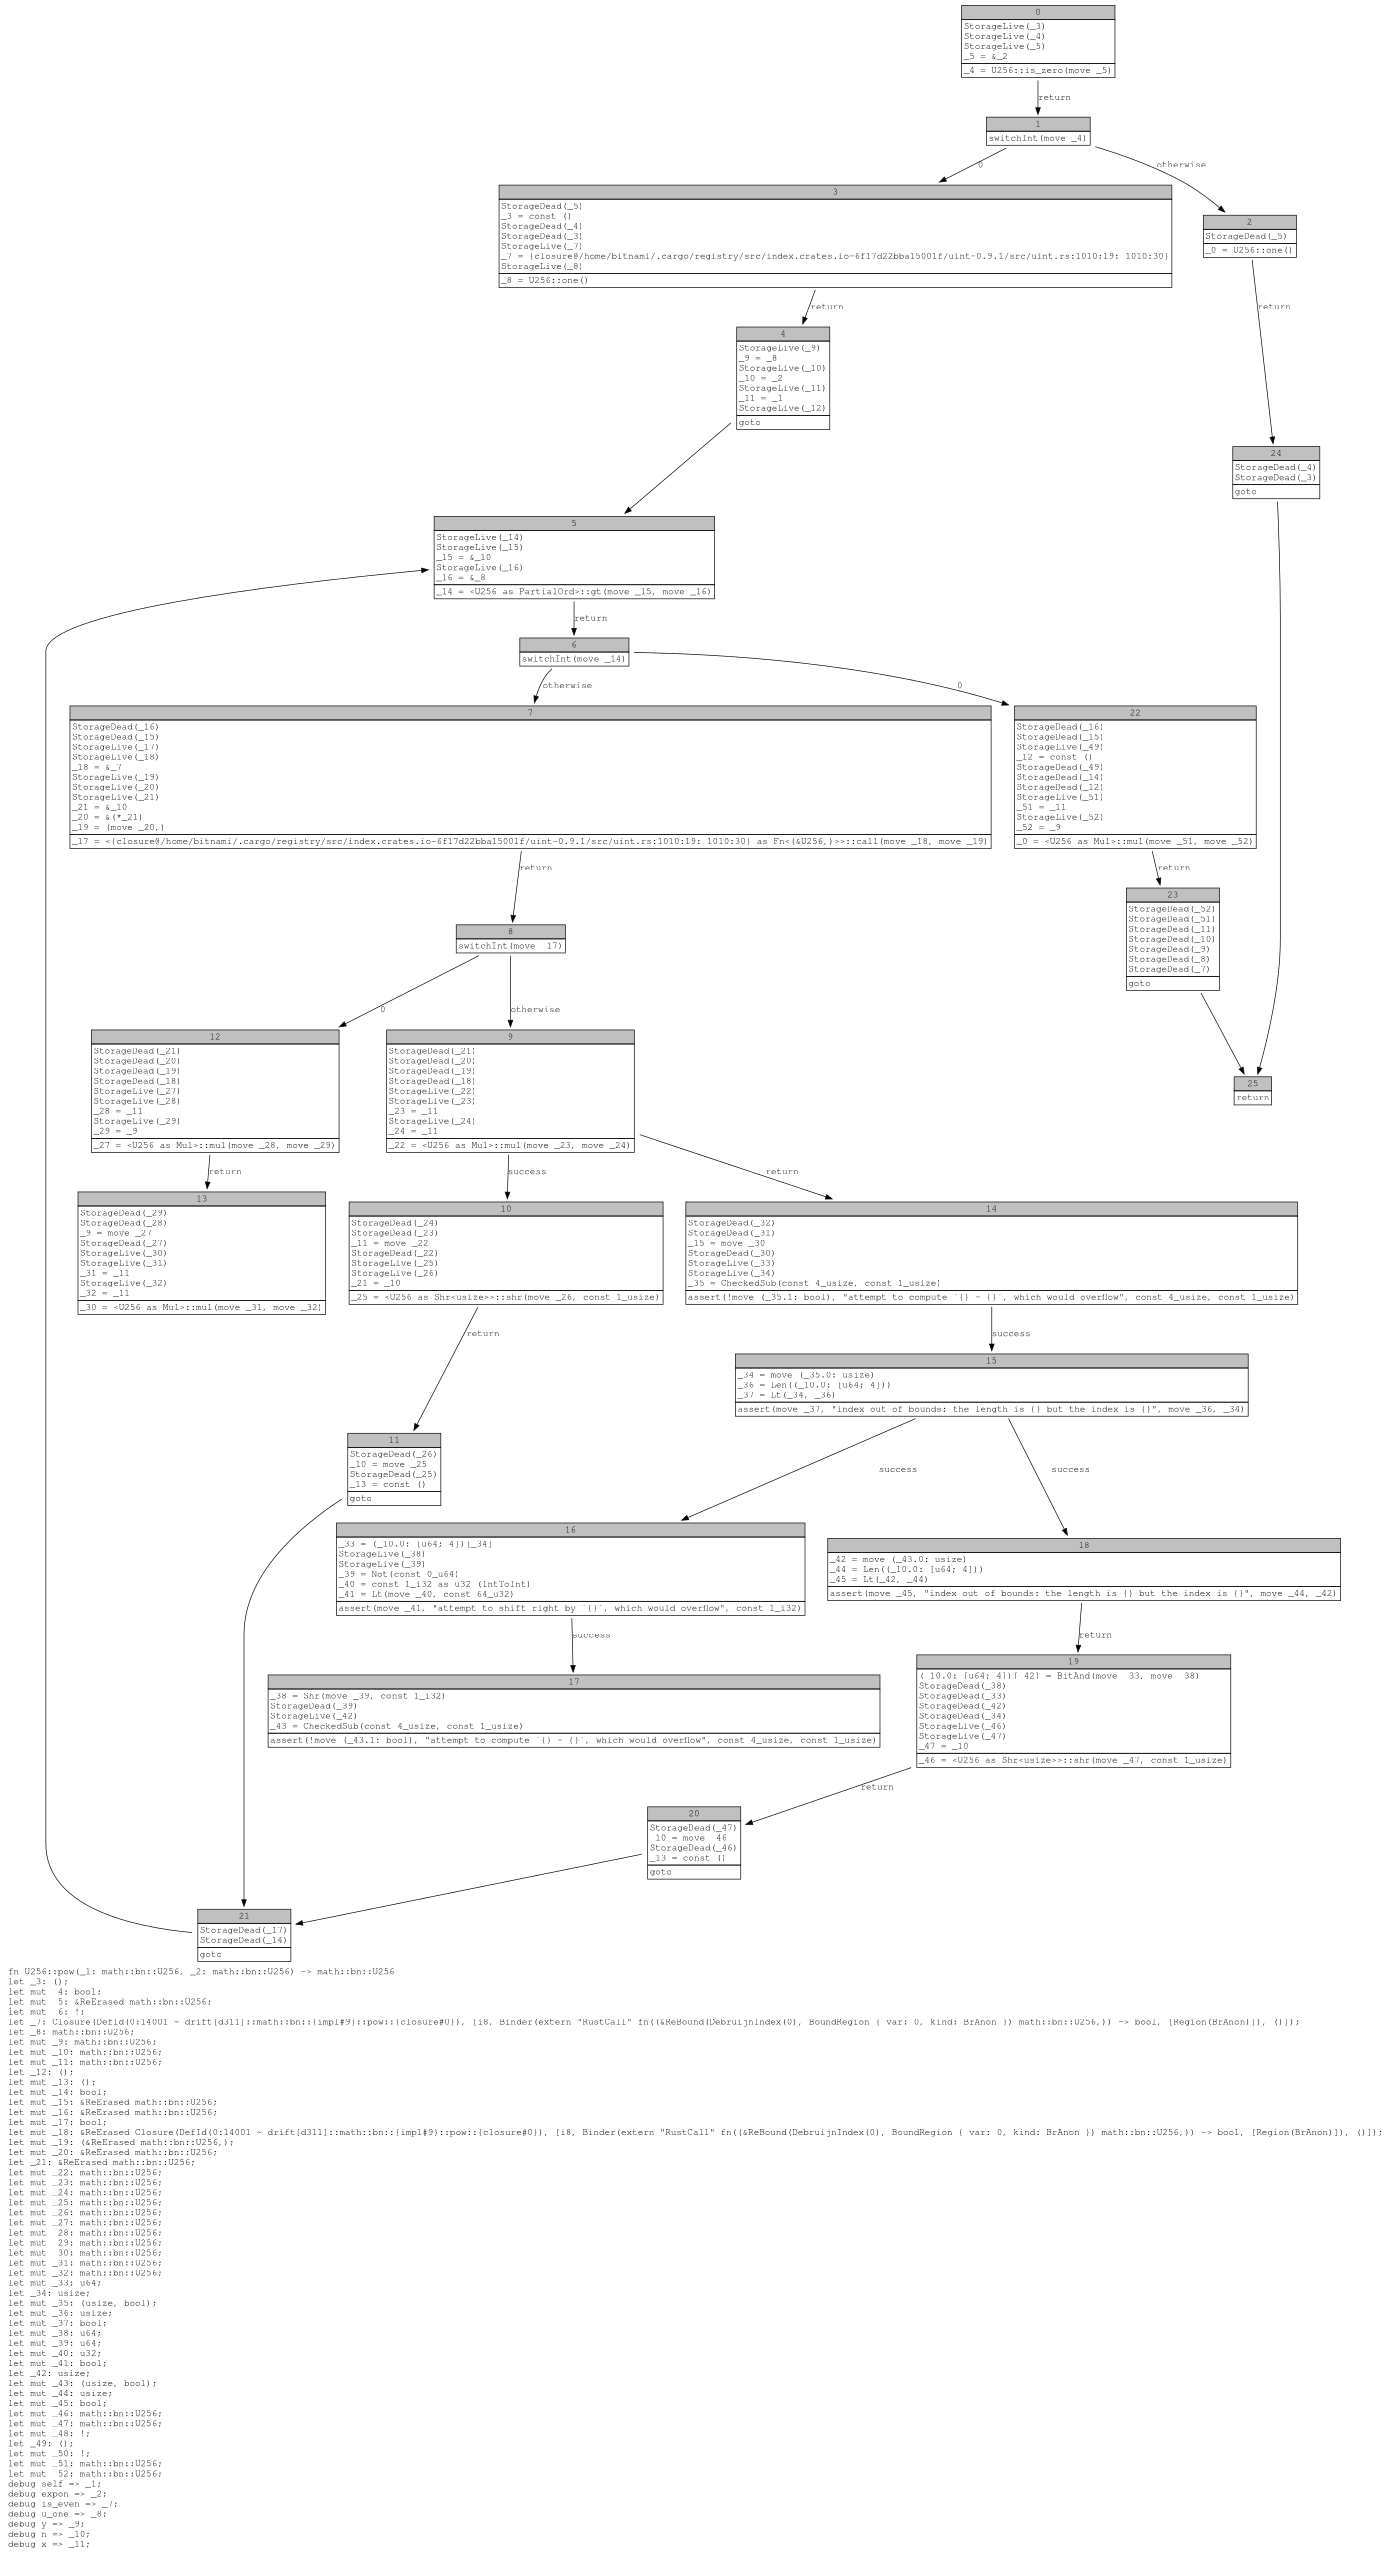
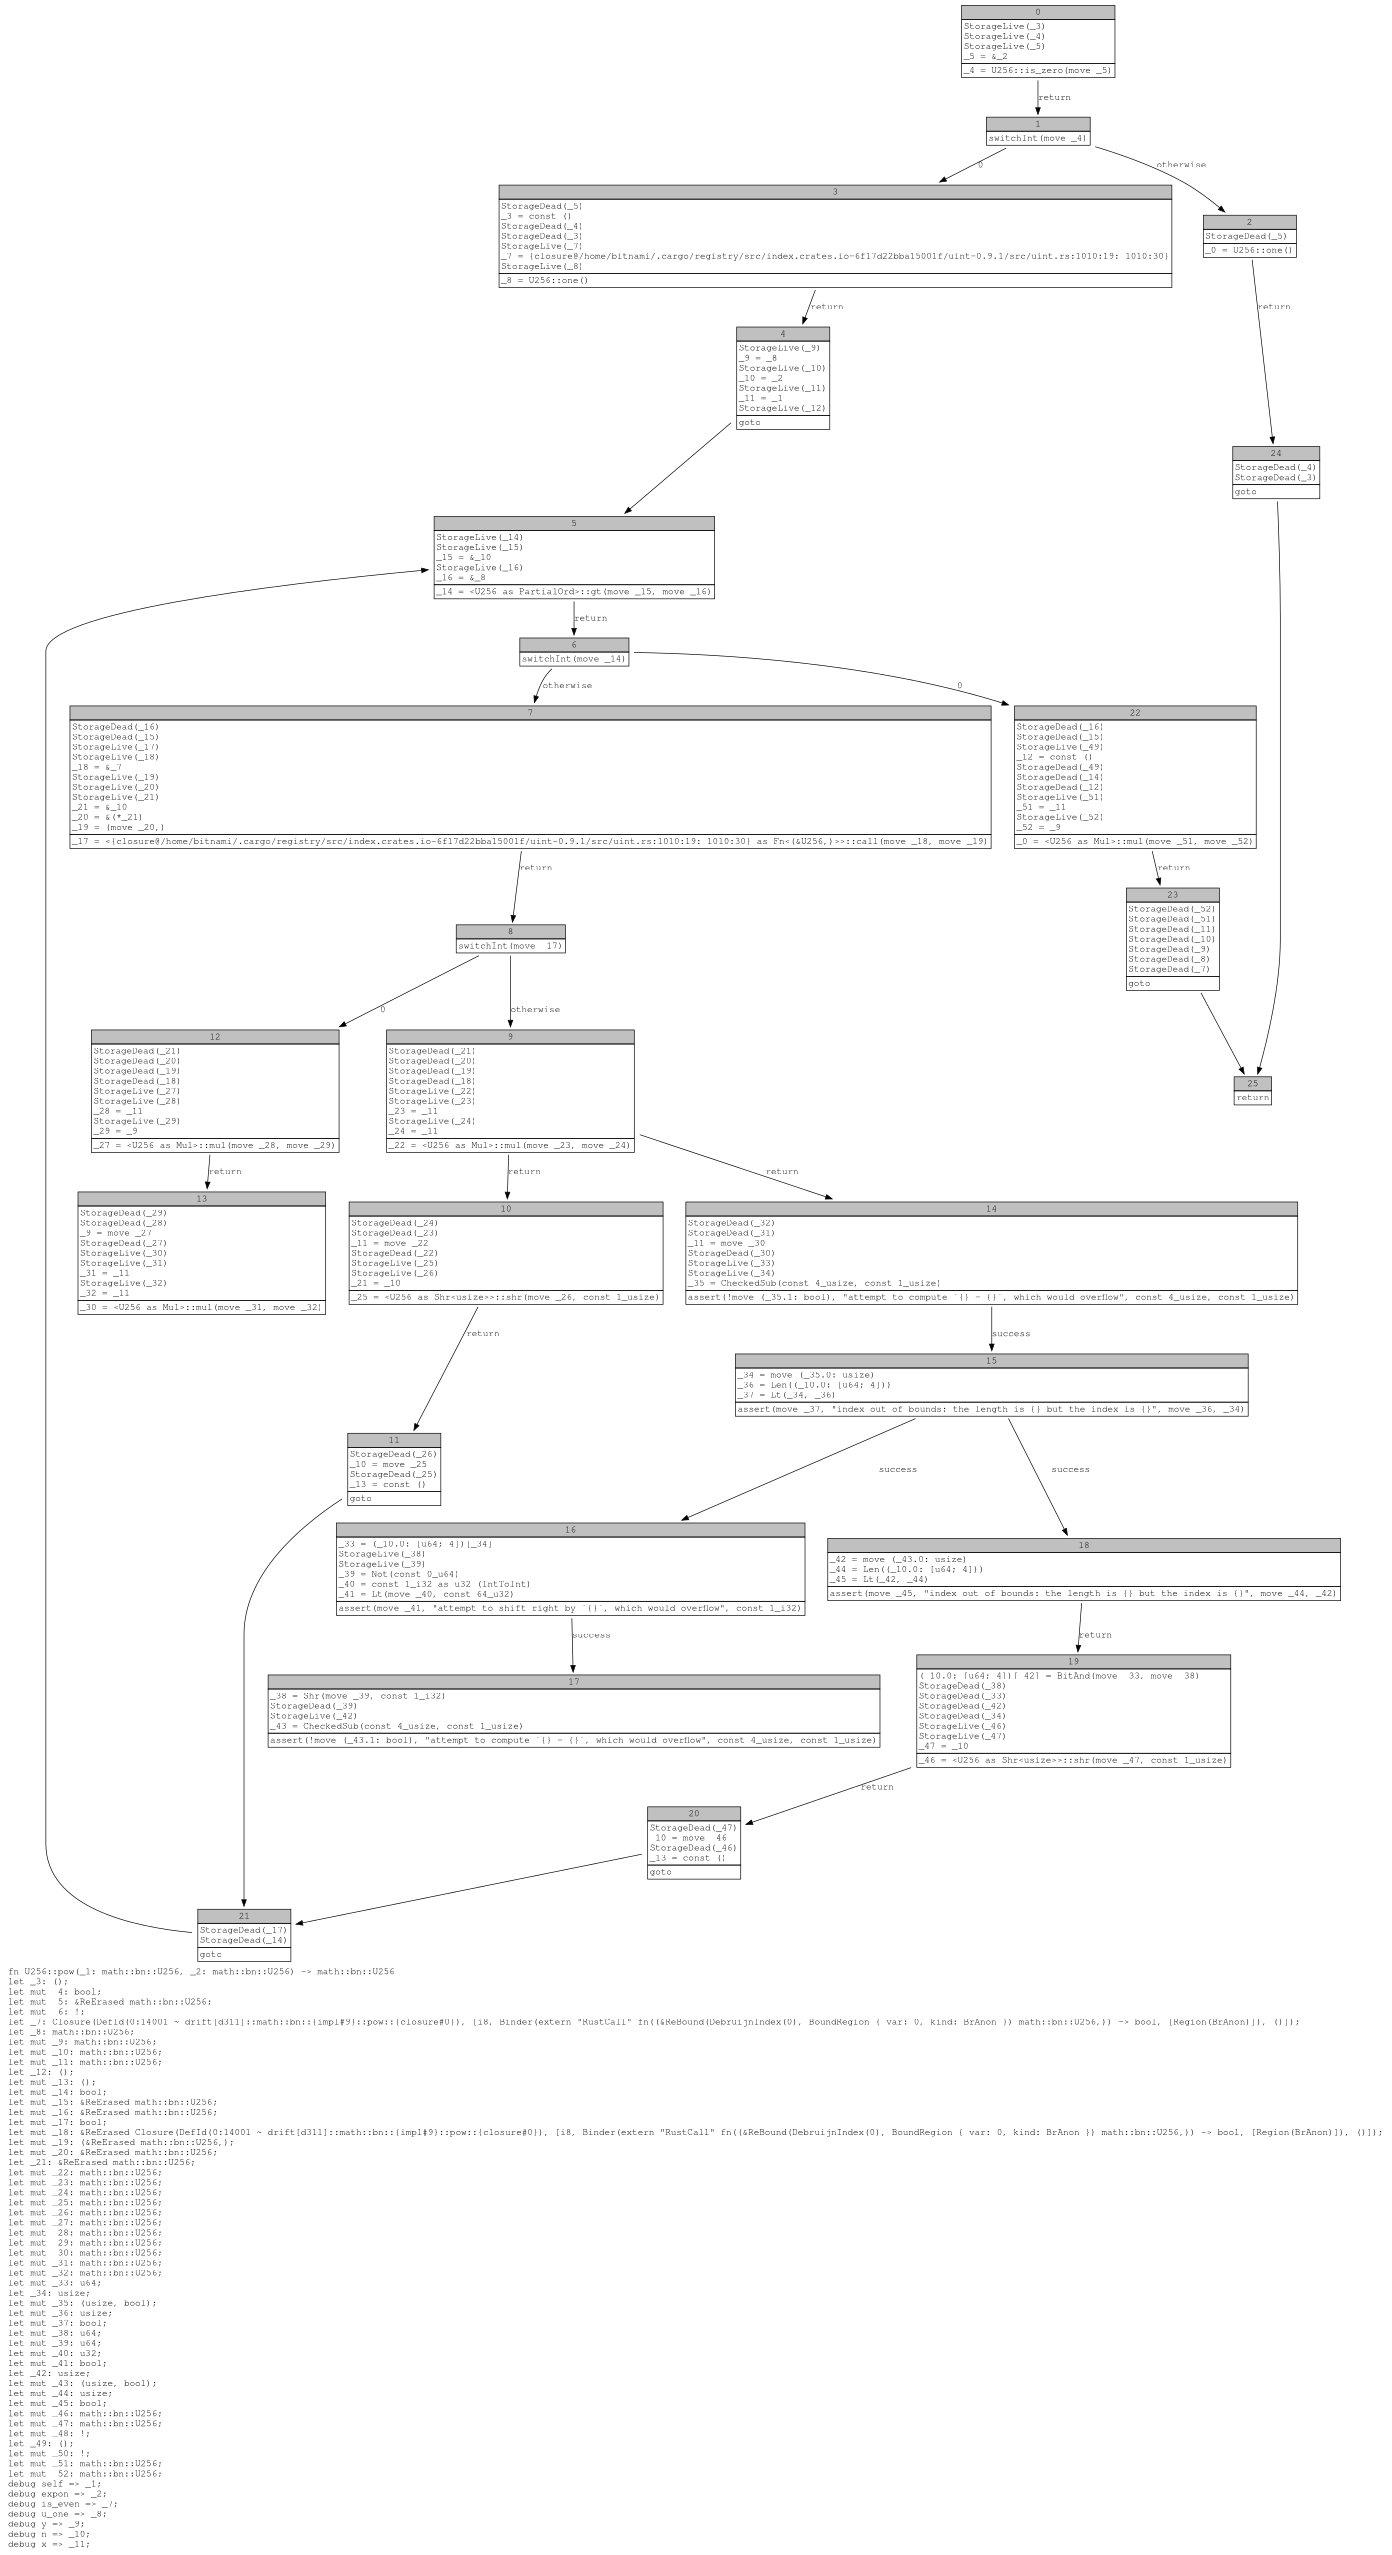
edge "9" -> "10": label "success" -> "return"
node "14": text "_15 = move _30" -> "_11 = move _30"
